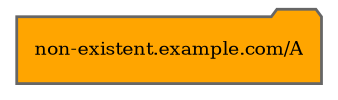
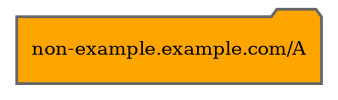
node "non-existent.example.com/A": label "non-existent.example.com/A" -> "non-example.example.com/A"
